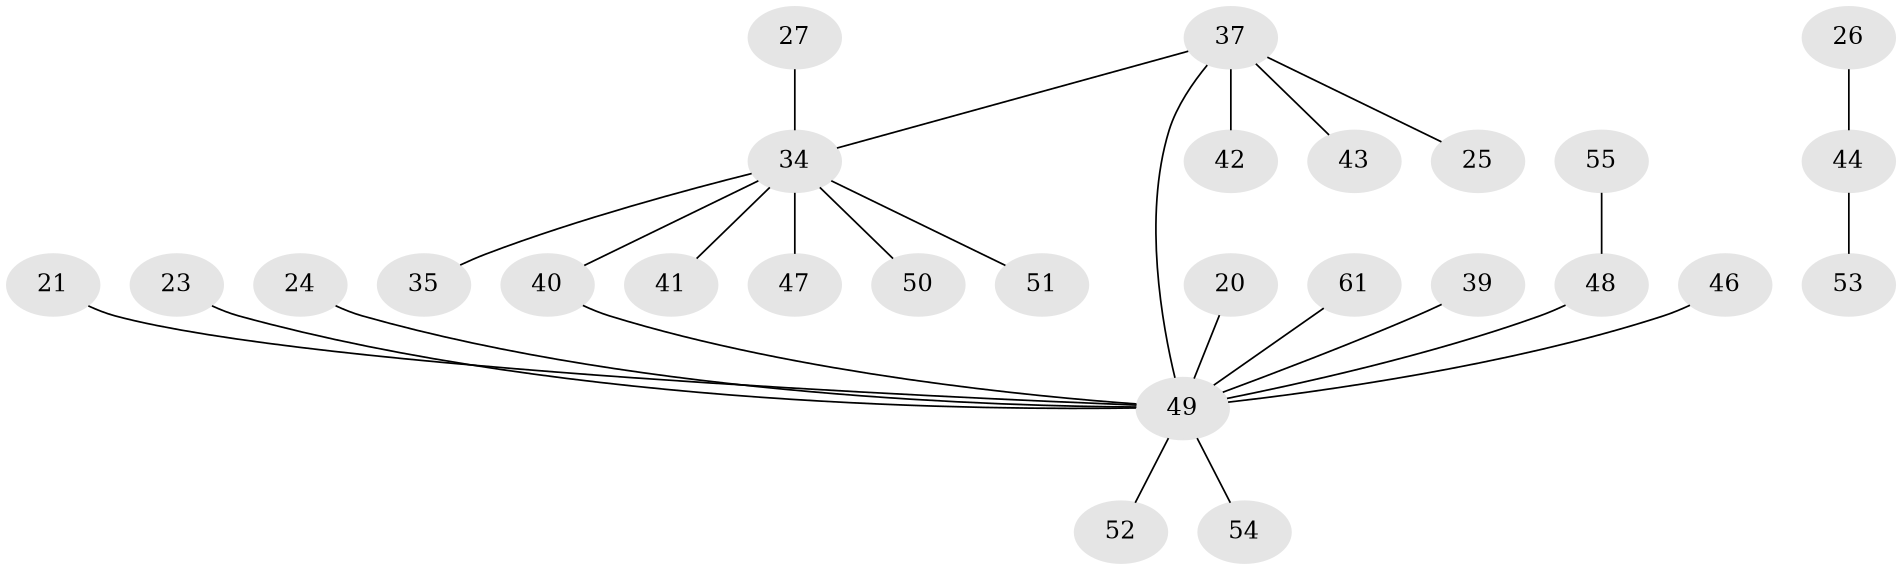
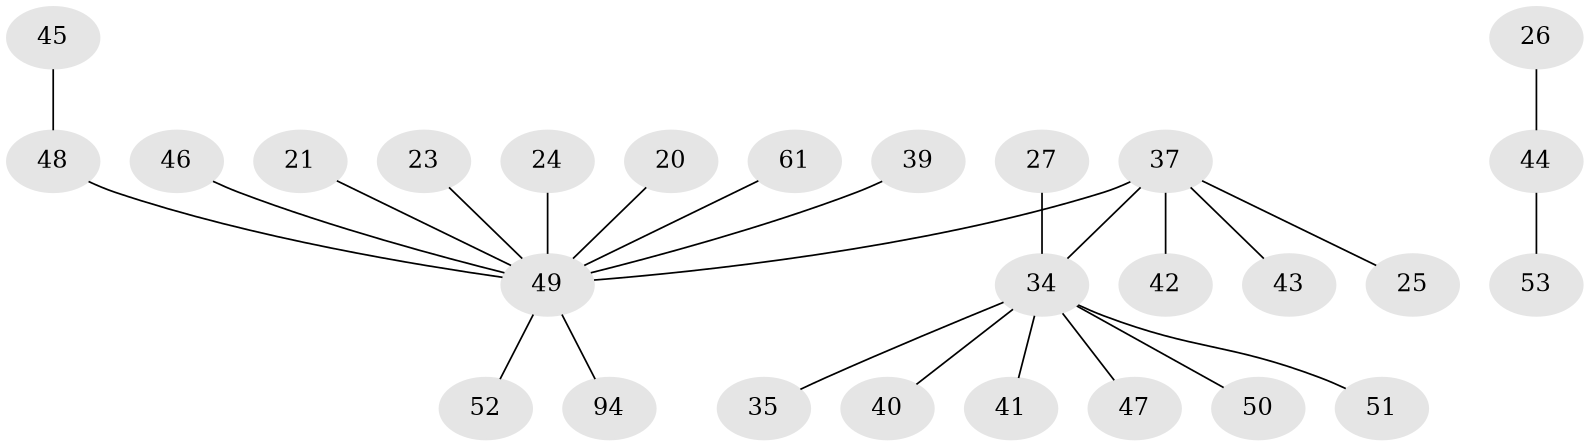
node "55": label "55" -> "45"
edge "40" -- "49": removed
node "54": label "54" -> "94"
